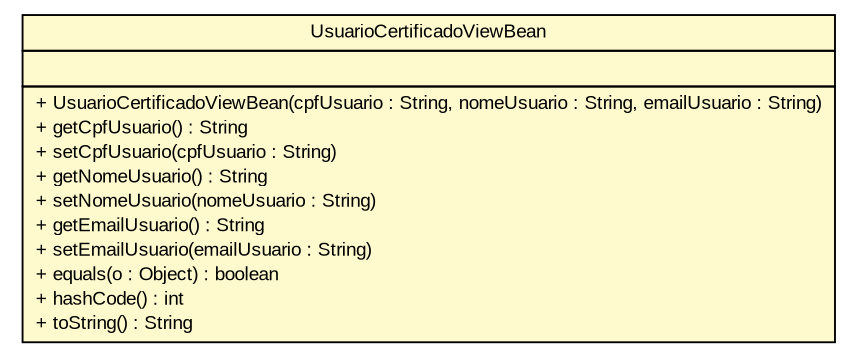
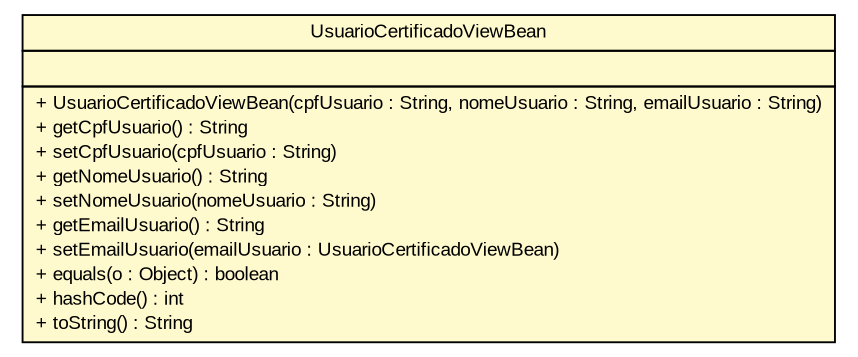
node "UsuarioCertificadoViewBean": text "+ setEmailUsuario(emailUsuario : String)" -> "+ setEmailUsuario(emailUsuario : UsuarioCertificadoViewBean)"
